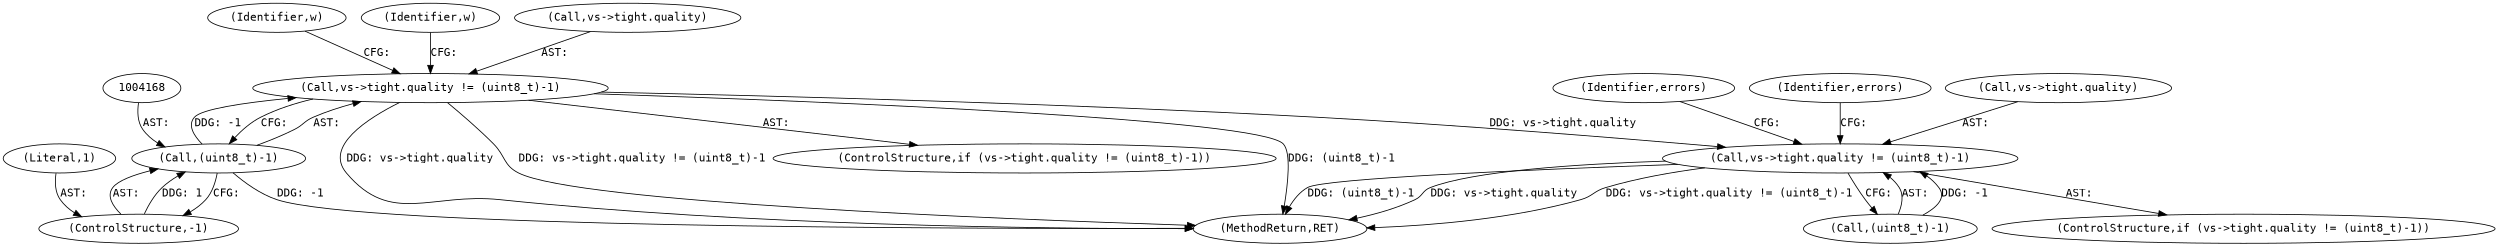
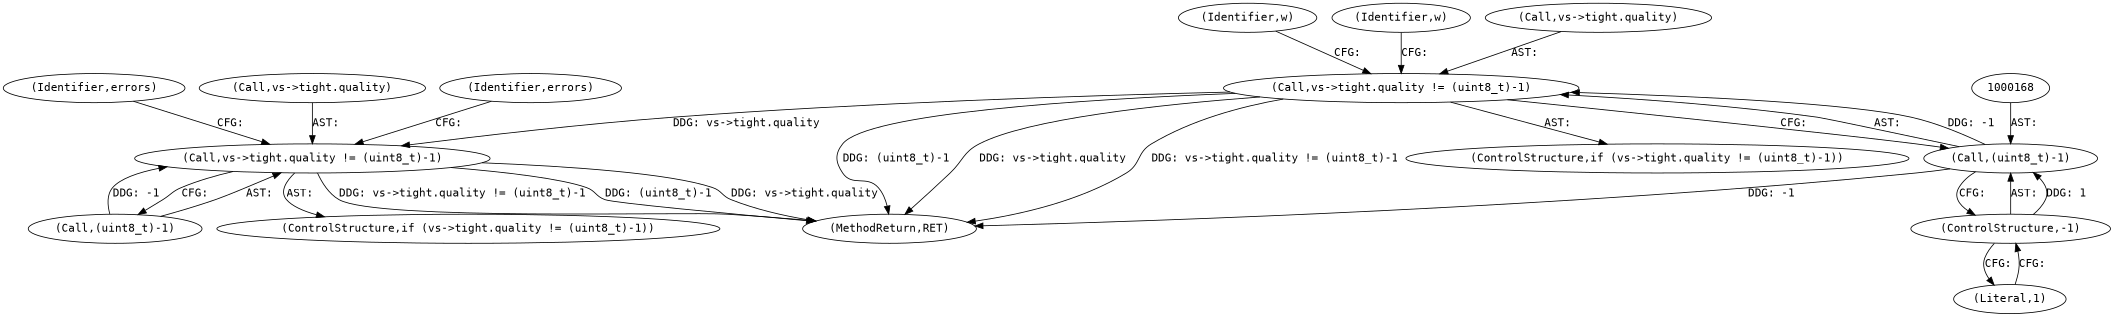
node "1004168": label "1004168" -> "1000168"
edge "(Literal,1)" -> "(ControlStructure,-1)": label "AST: " -> "CFG: "
edge "(ControlStructure,-1)" -> "(Literal,1)": added, label "CFG:"
